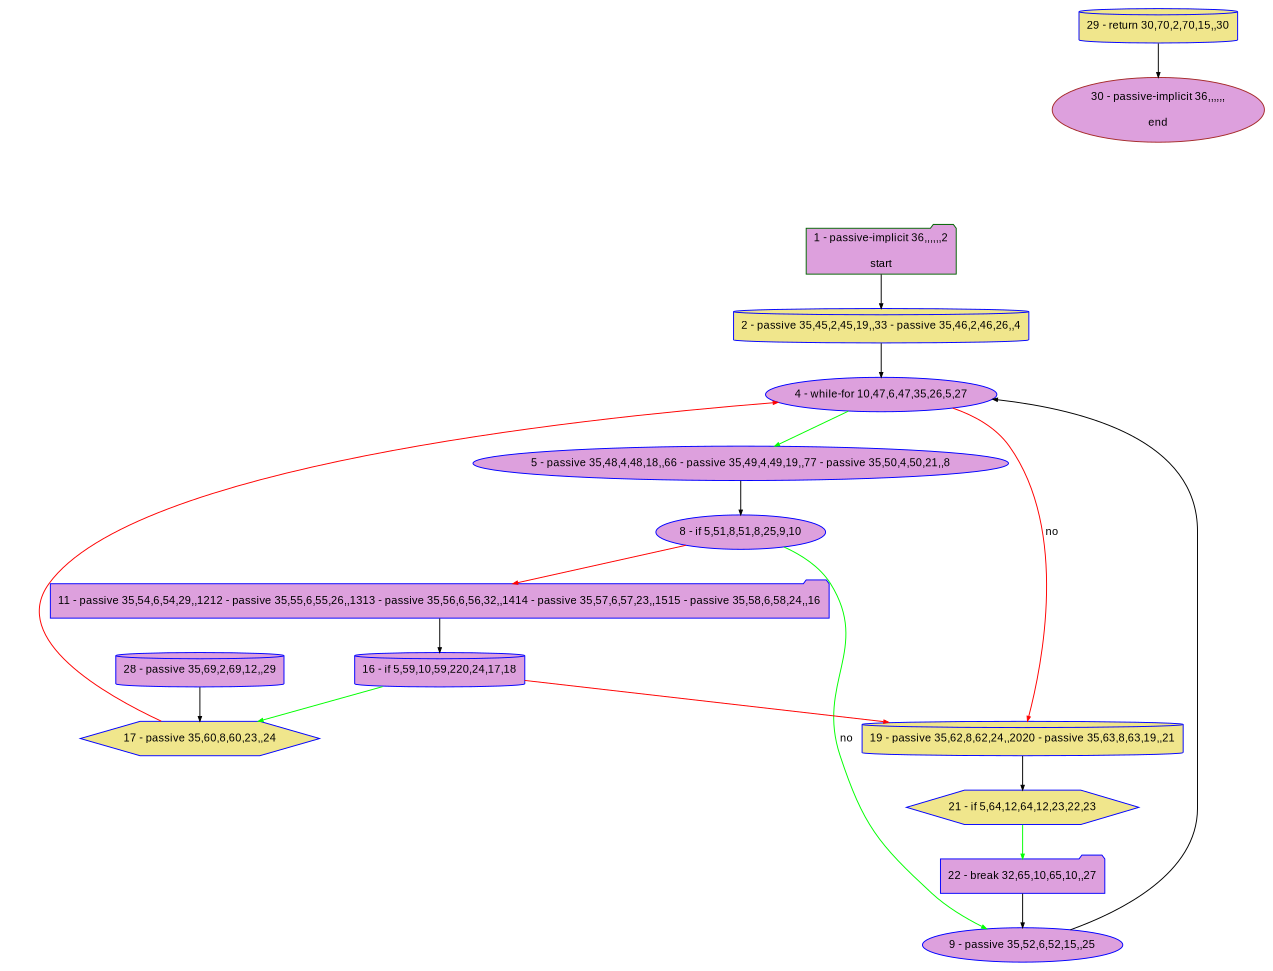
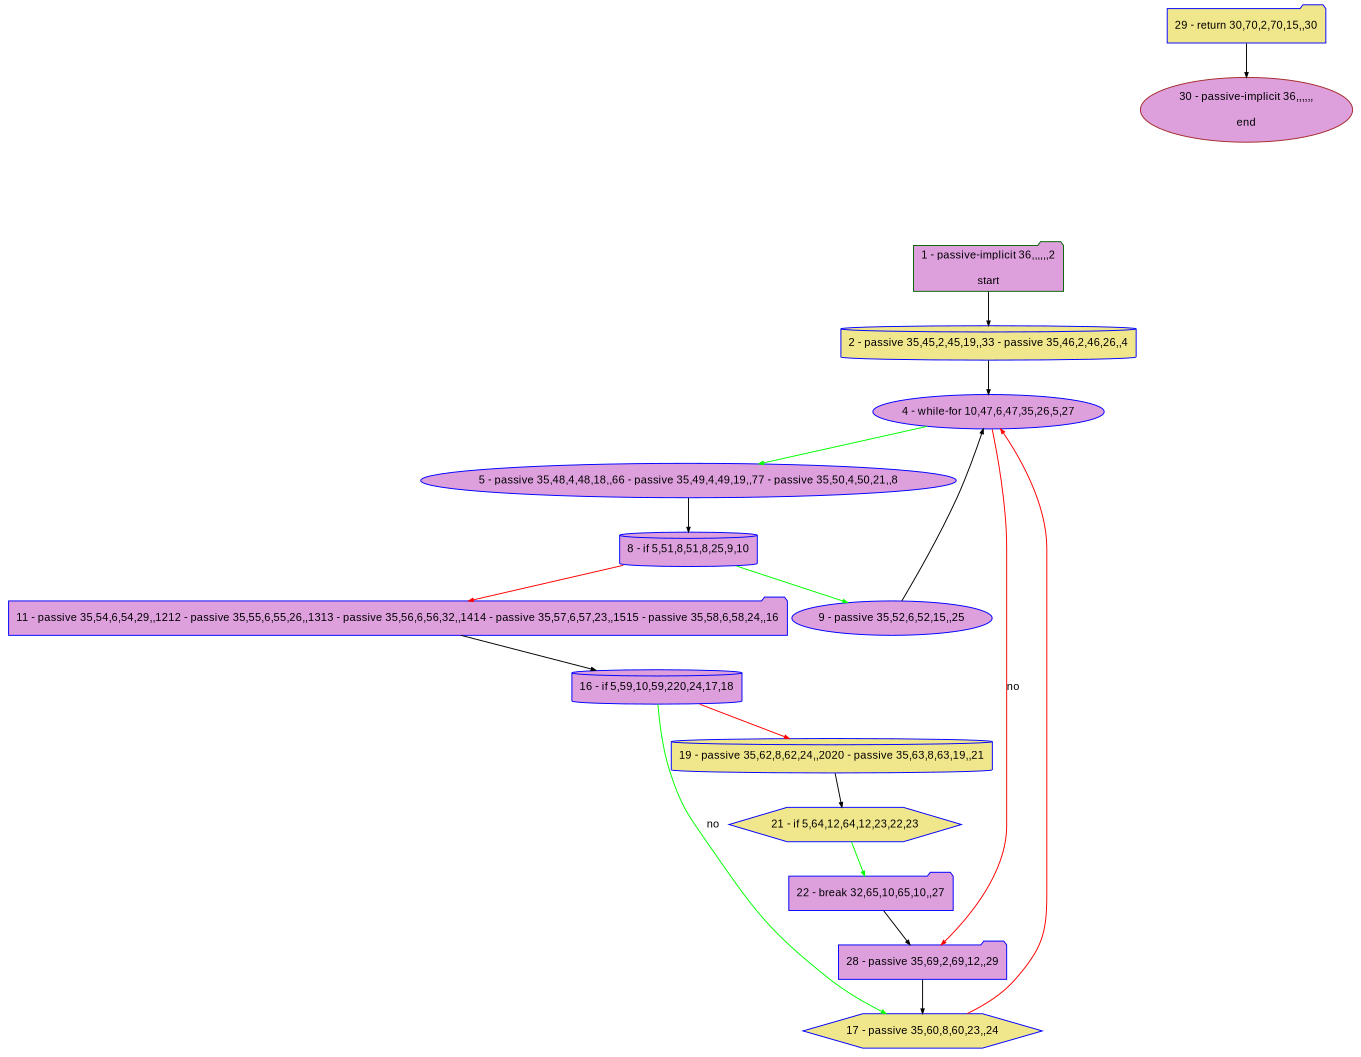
node "29 - return 30,70,2,70,15,,30": shape cylinder -> folder
node "8 - if 5,51,8,51,8,25,9,10": shape ellipse -> cylinder
edge "4 - while-for 10,47,6,47,35,26,5,27" -> "19 - passive 35,62,8,62,24,,2020 - passive 35,63,8,63,19,,21": now "4 - while-for 10,47,6,47,35,26,5,27" -> "28 - passive 35,69,2,69,12,,29"
node "28 - passive 35,69,2,69,12,,29": shape cylinder -> folder
edge "8 - if 5,51,8,51,8,25,9,10" -> "9 - passive 35,52,6,52,15,,25": label "no" -> "yes"
edge "22 - break 32,65,10,65,10,,27" -> "9 - passive 35,52,6,52,15,,25": now "22 - break 32,65,10,65,10,,27" -> "28 - passive 35,69,2,69,12,,29"
edge "16 - if 5,59,10,59,220,24,17,18" -> "17 - passive 35,60,8,60,23,,24": label "yes" -> "no"
edge "21 - if 5,64,12,64,12,23,22,23" -> "22 - break 32,65,10,65,10,,27": label "yes" -> "no"
